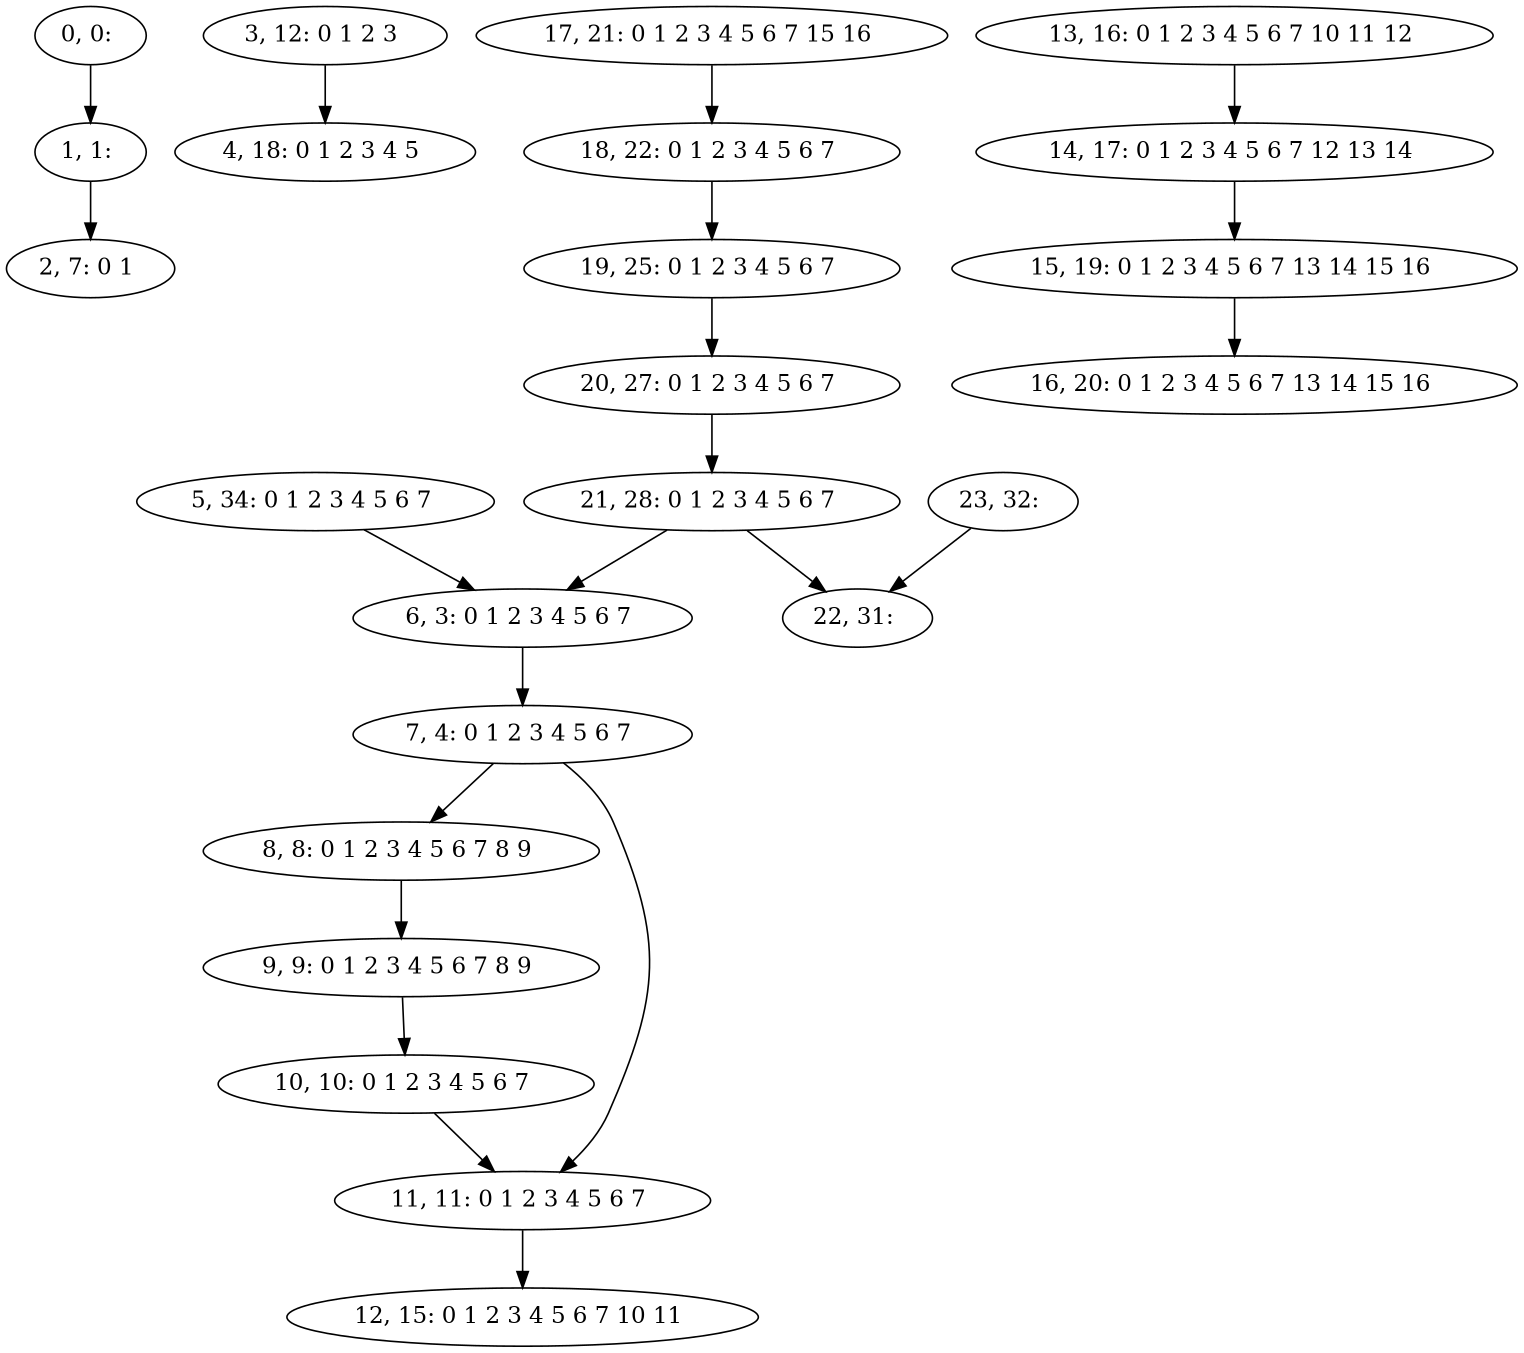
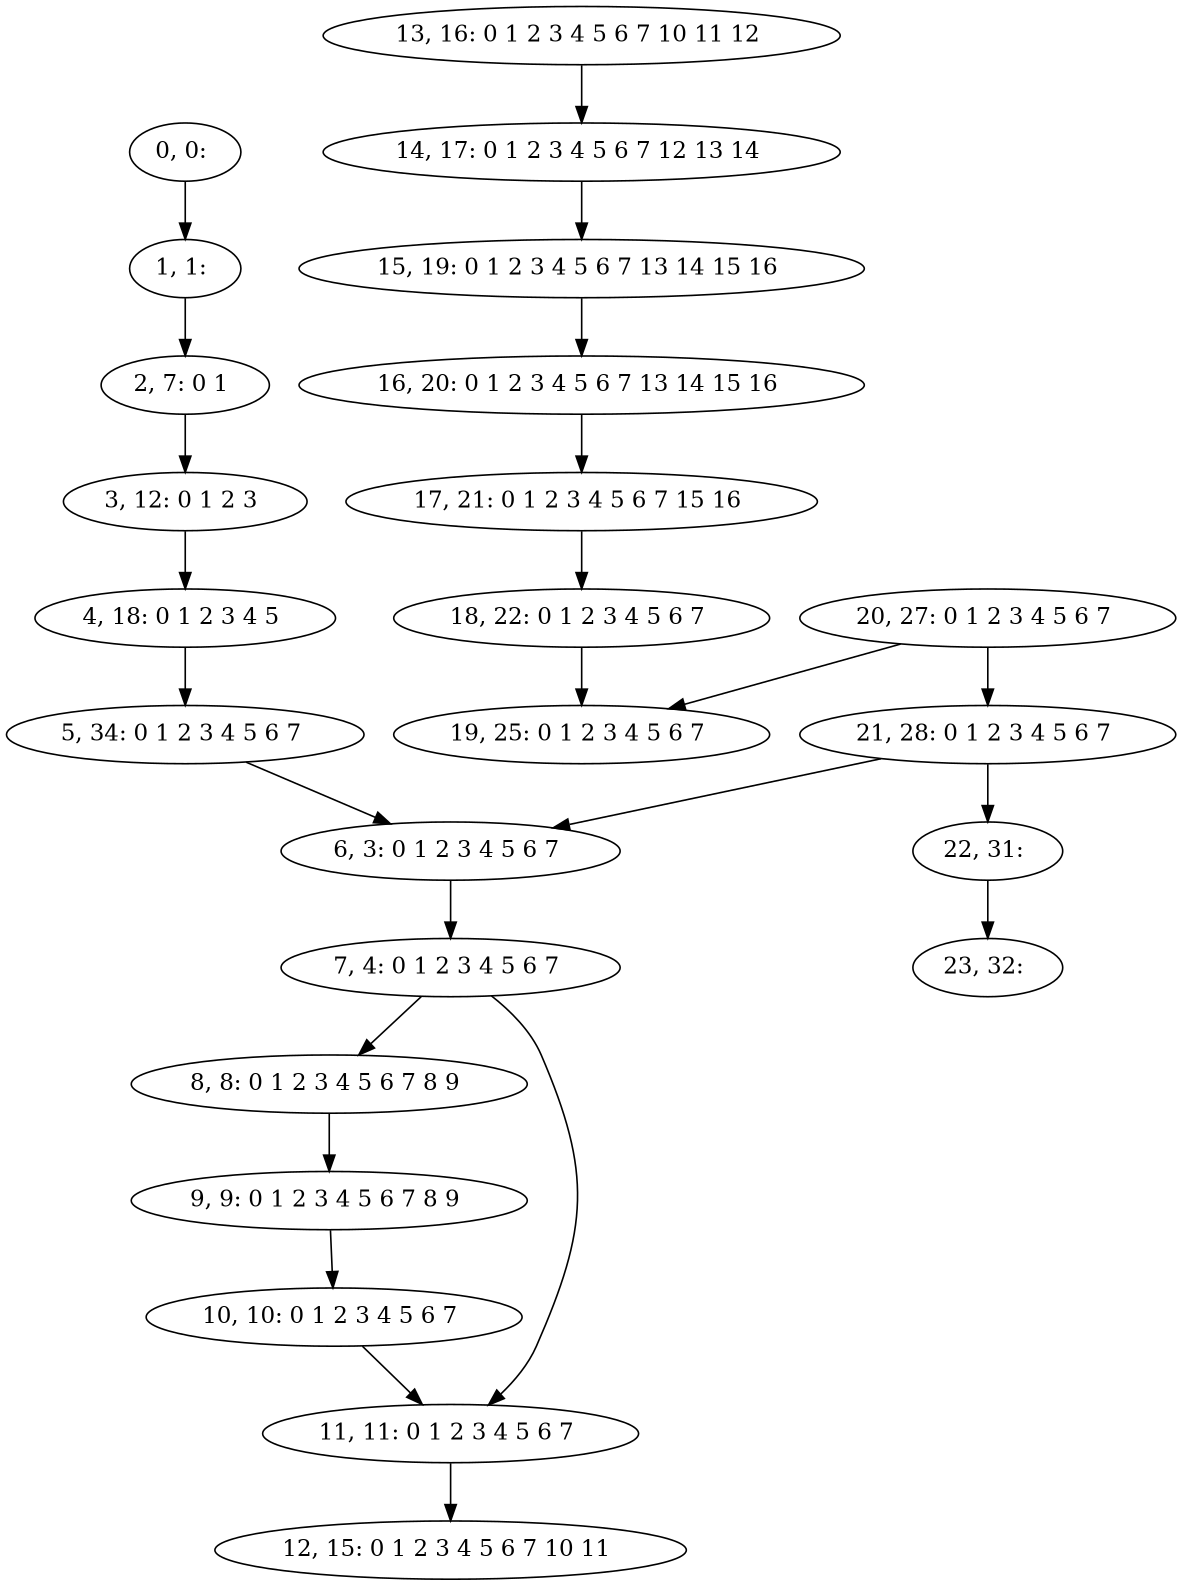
edge "19, 25: 0 1 2 3 4 5 6 7" -> "20, 27: 0 1 2 3 4 5 6 7": reversed
edge "2, 7: 0 1" -> "3, 12: 0 1 2 3": added
edge "16, 20: 0 1 2 3 4 5 6 7 13 14 15 16" -> "17, 21: 0 1 2 3 4 5 6 7 15 16": added
edge "23, 32:" -> "22, 31:": reversed
edge "4, 18: 0 1 2 3 4 5" -> "5, 34: 0 1 2 3 4 5 6 7": added
